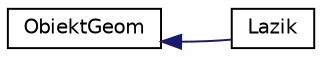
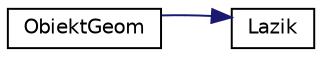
edge "Lazik" -> "ObiektGeom": reversed
